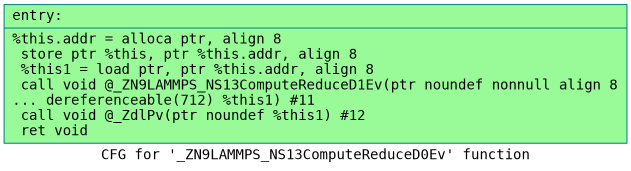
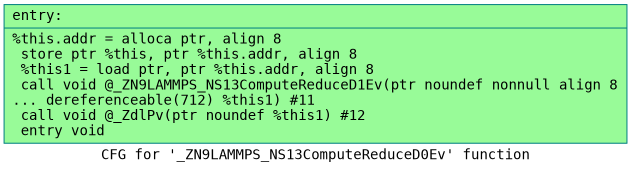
node "entry:": text "ret void" -> "entry void"
